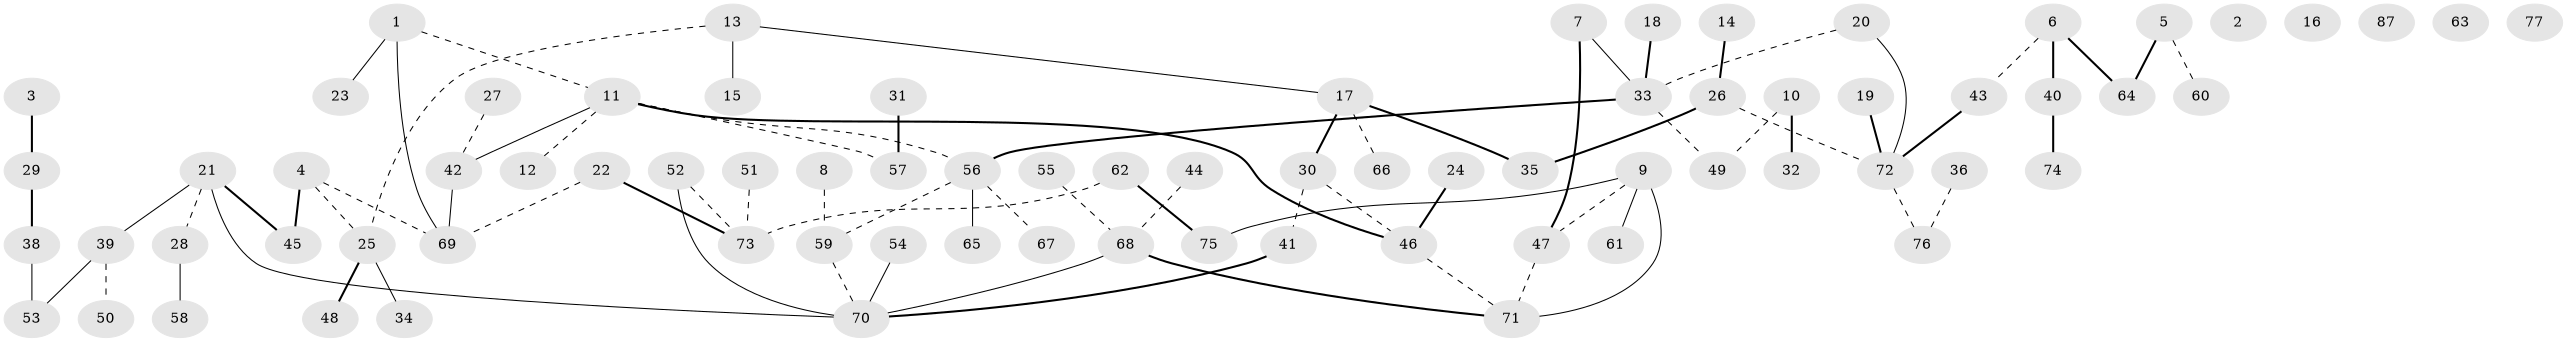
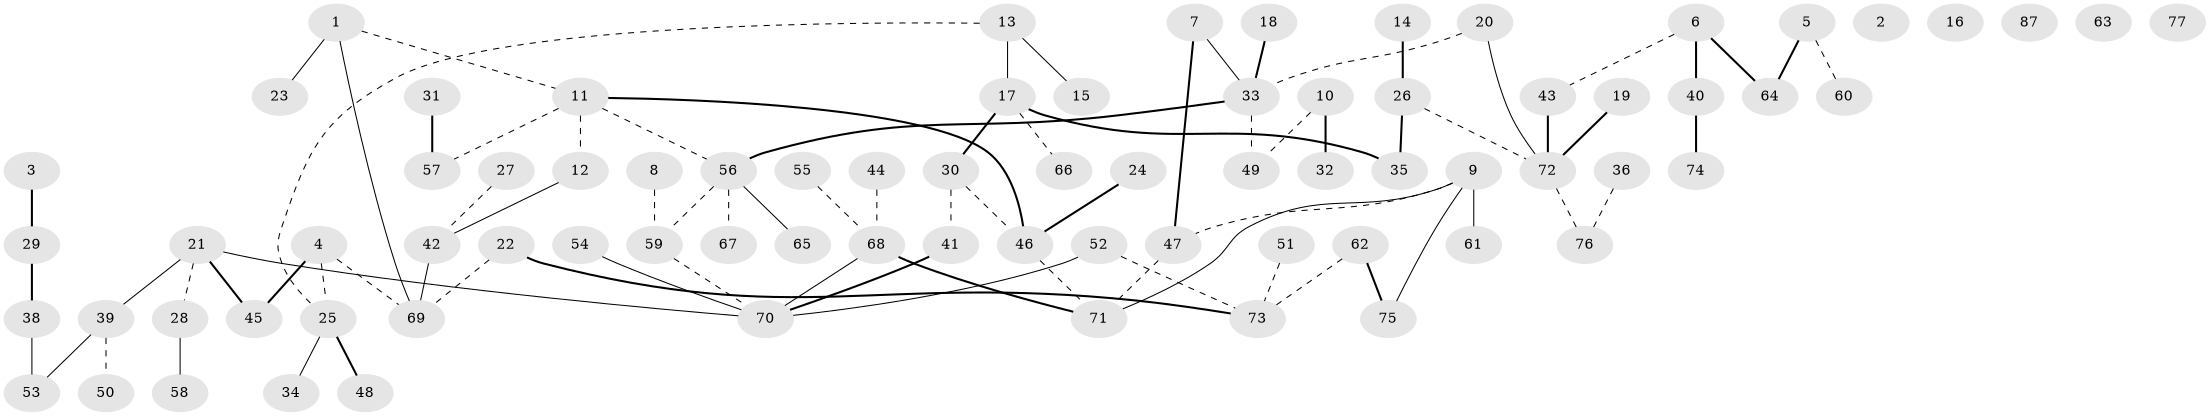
edge "11" -- "42": now "12" -- "42"
